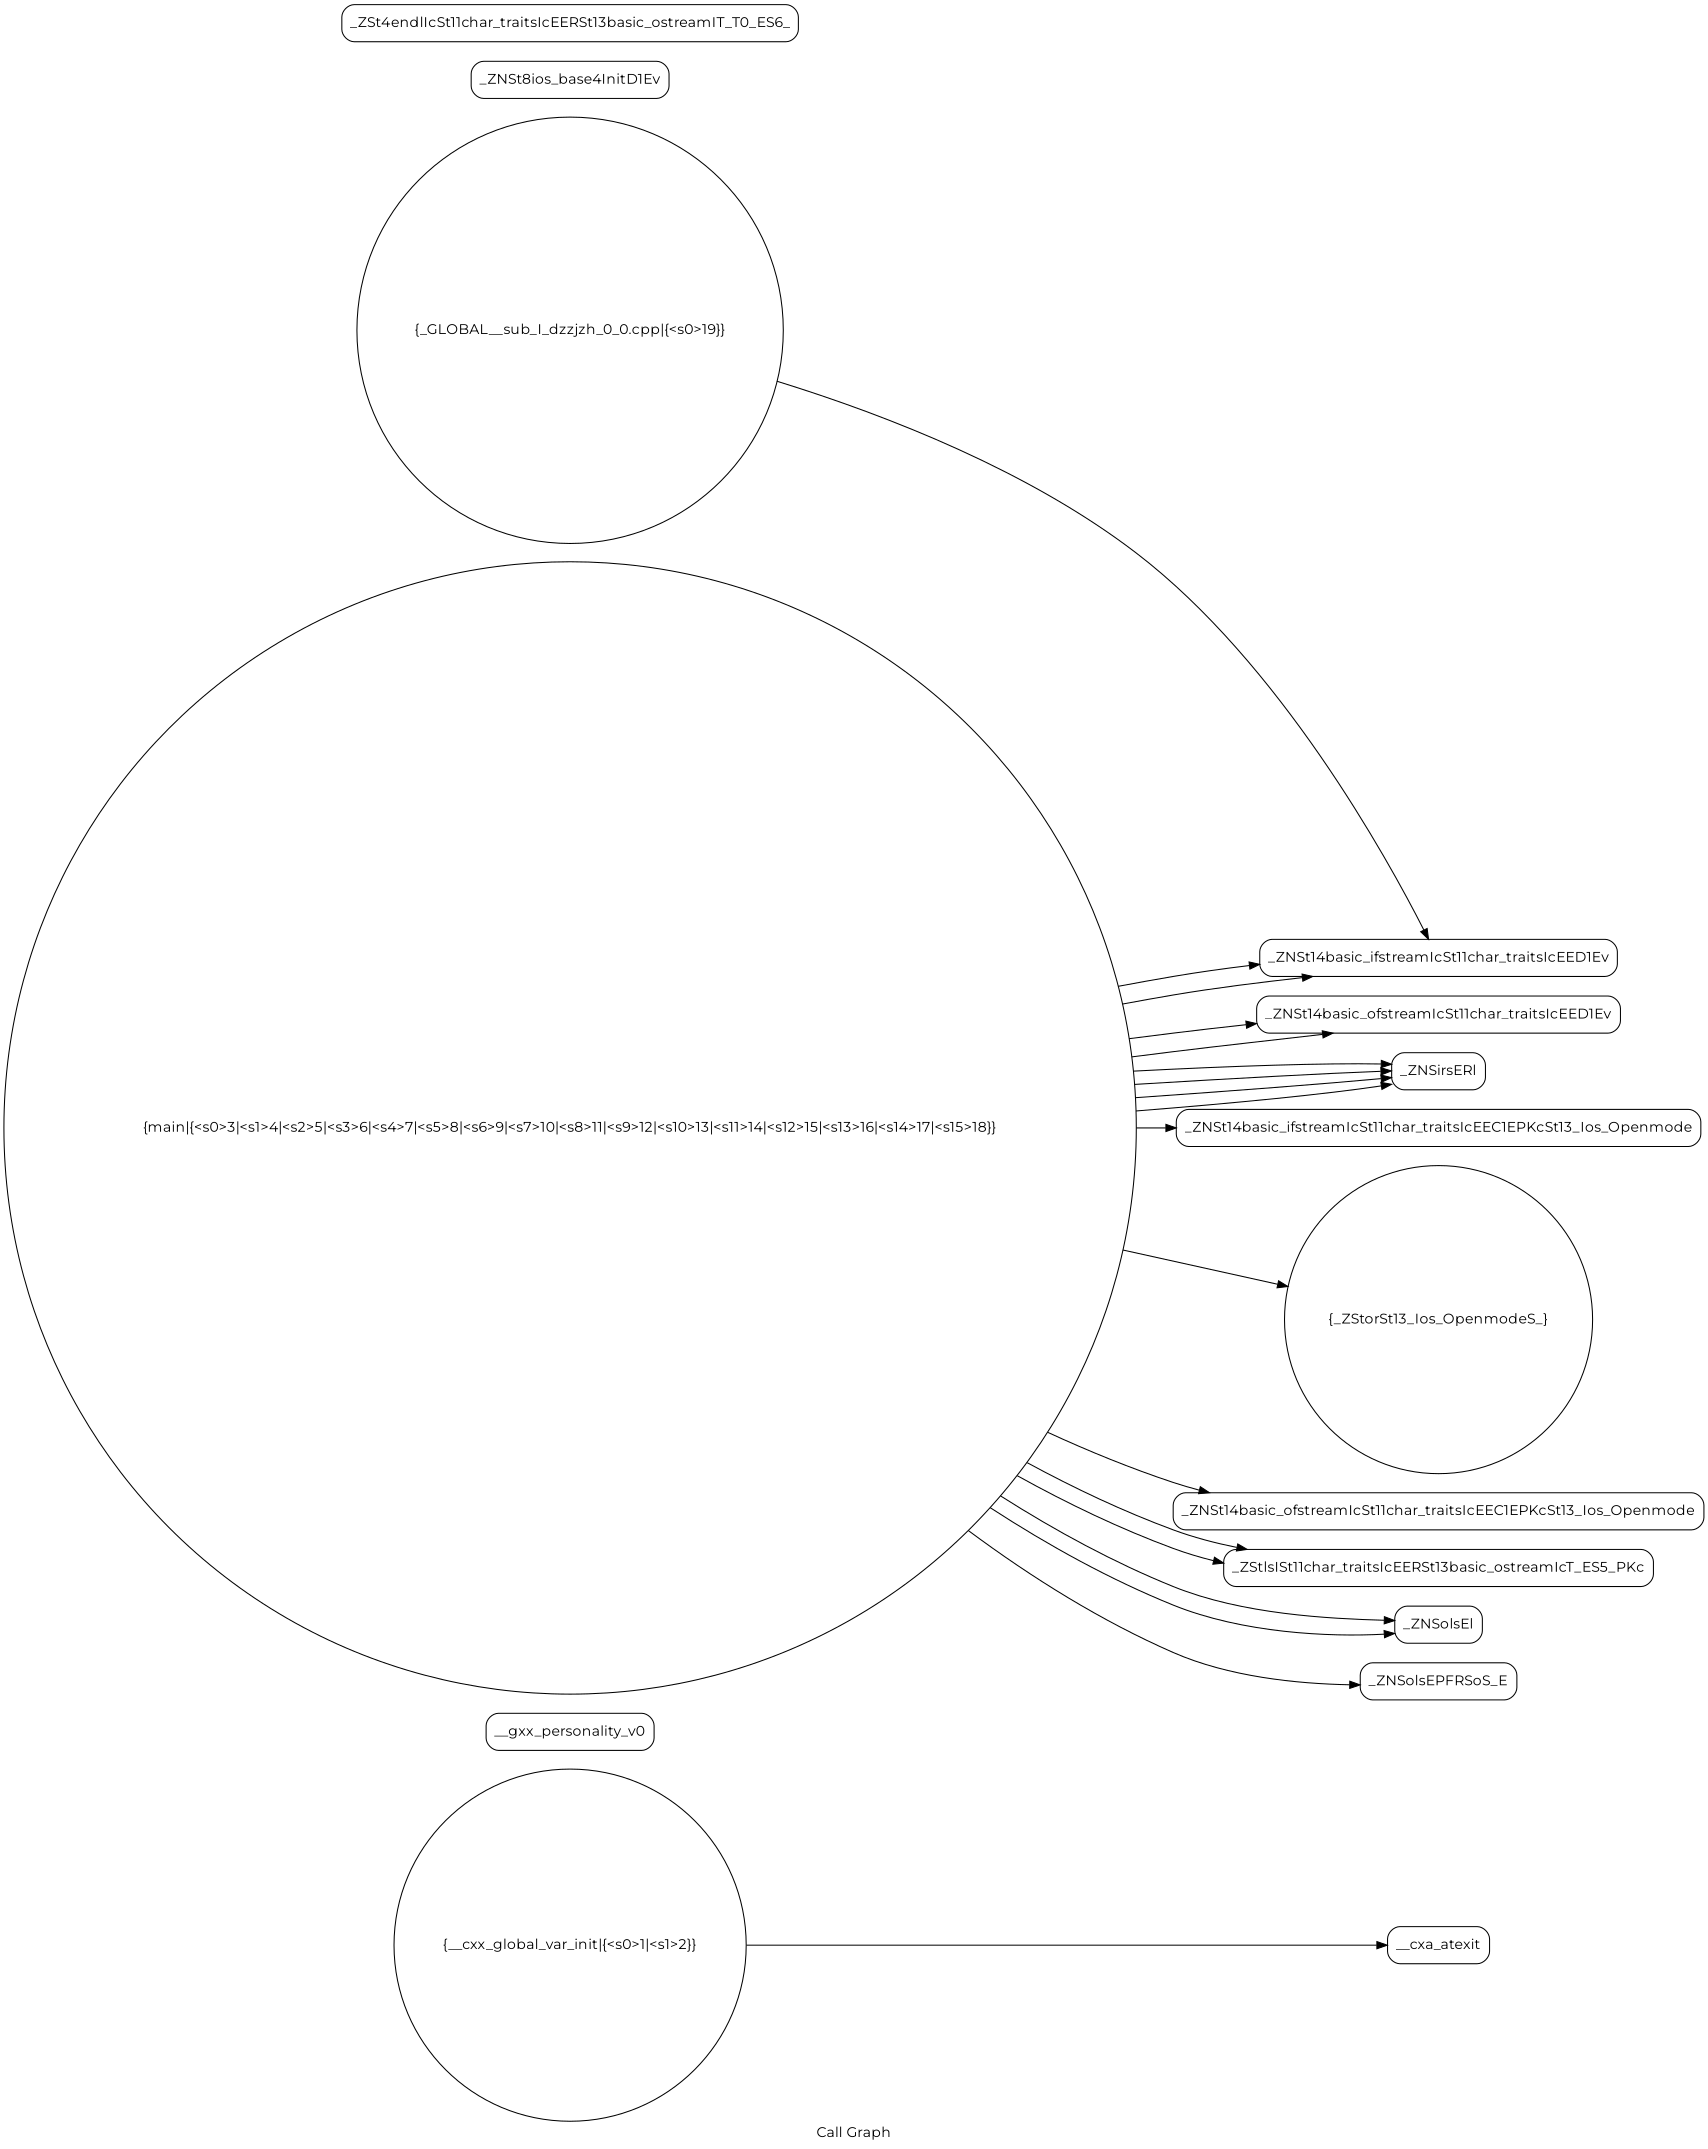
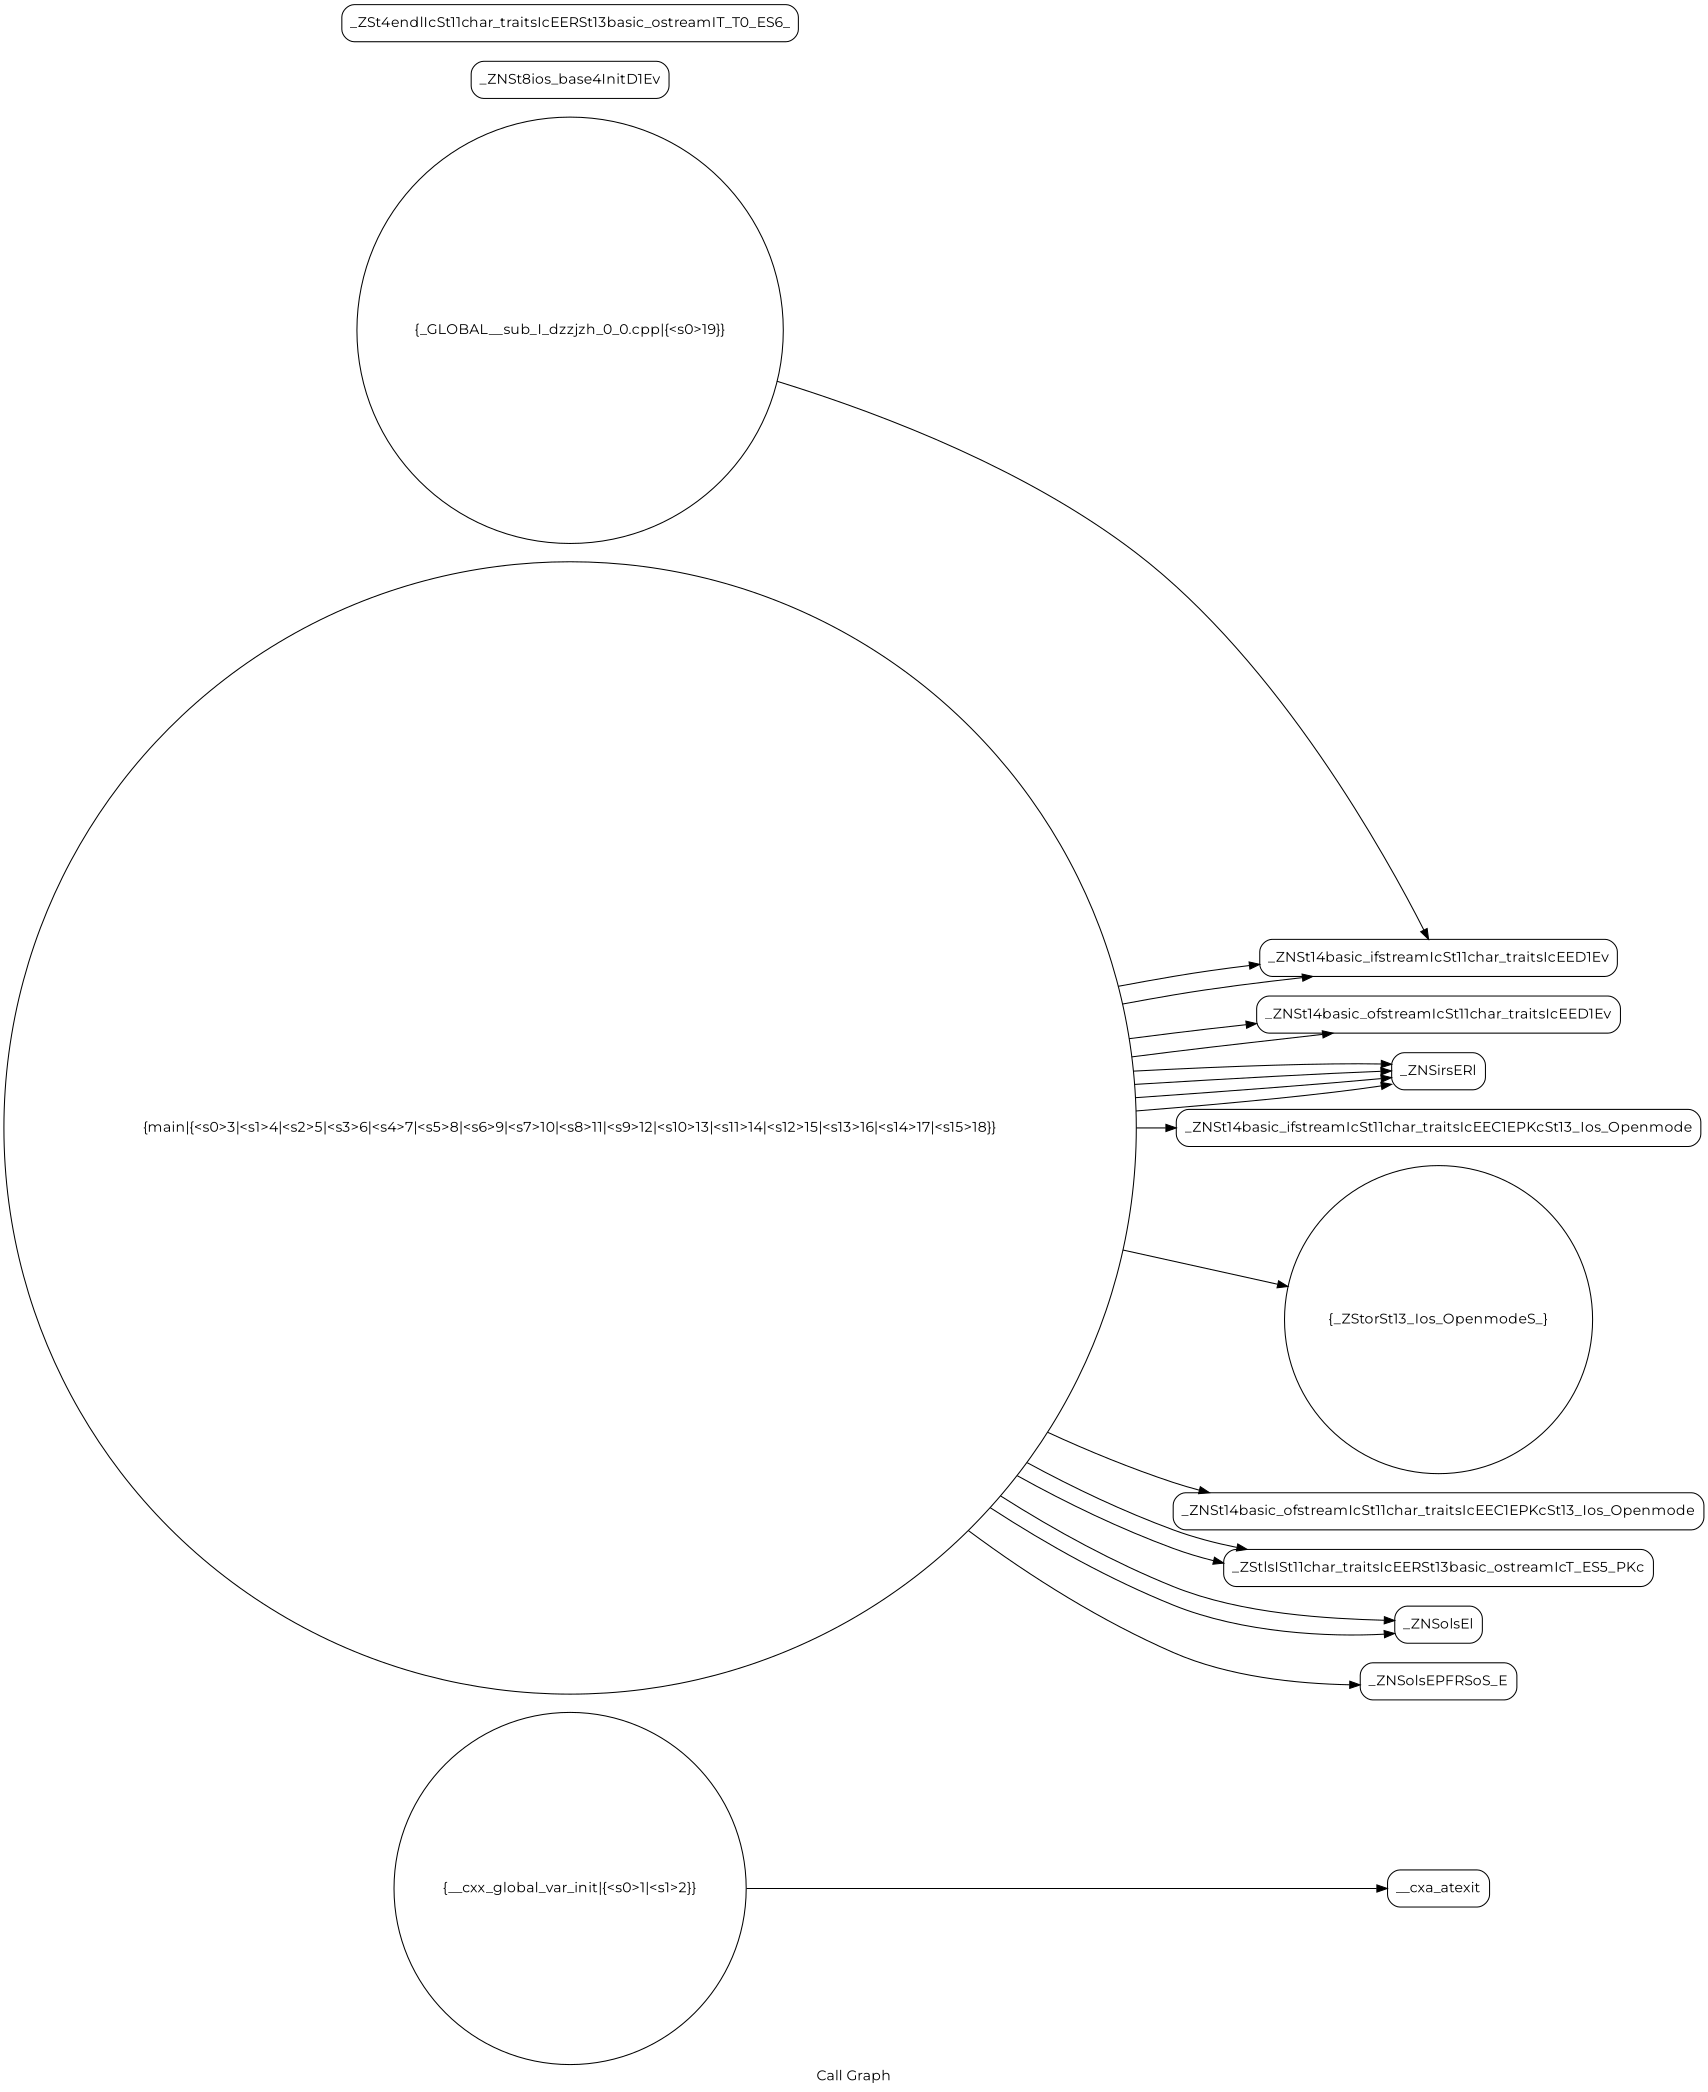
node "__gxx_personality_v0": removed
